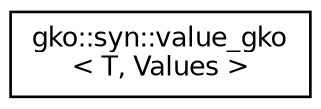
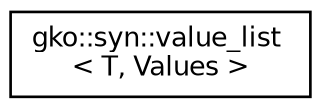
node "gko::syn::value_gko < T, Values >": label "gko::syn::value_gko < T, Values >" -> "gko::syn::value_list < T, Values >"
